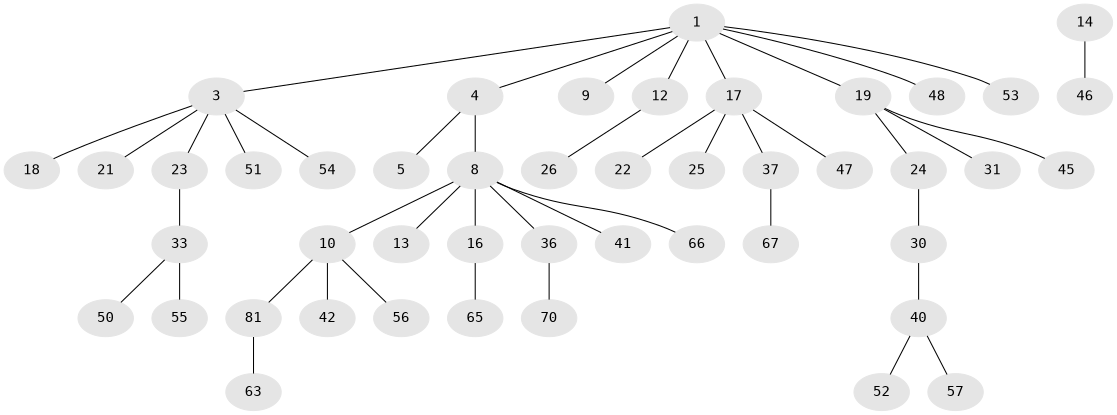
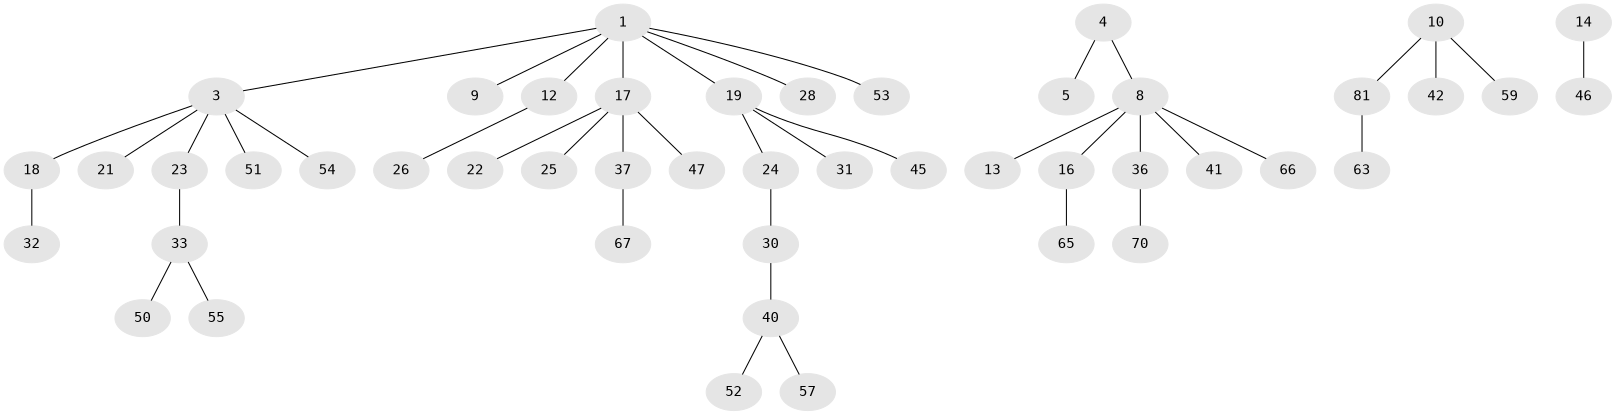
edge "1" -- "4": removed
node "48": label "48" -> "28"
edge "8" -- "10": removed
node "32": added
node "56": label "56" -> "59"
